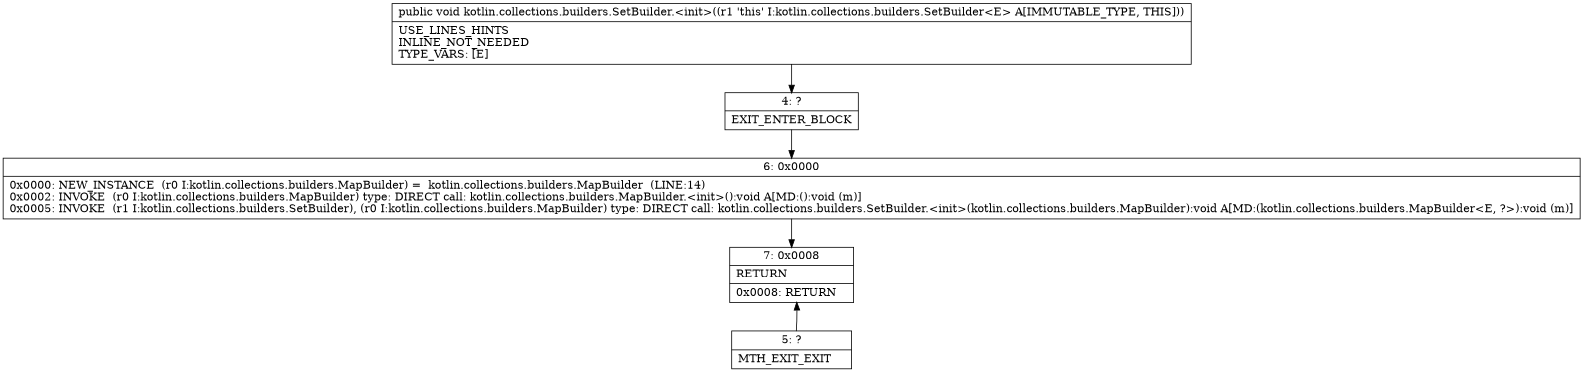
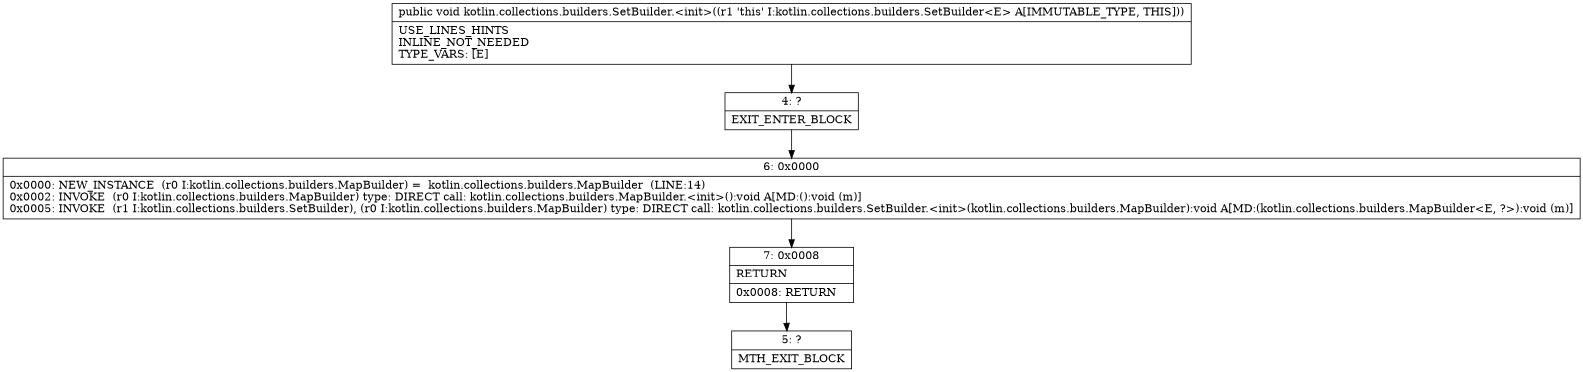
edge "5: ?" -> "7: 0x0008": reversed
node "5: ?": text "MTH_EXIT_EXIT" -> "MTH_EXIT_BLOCK"
